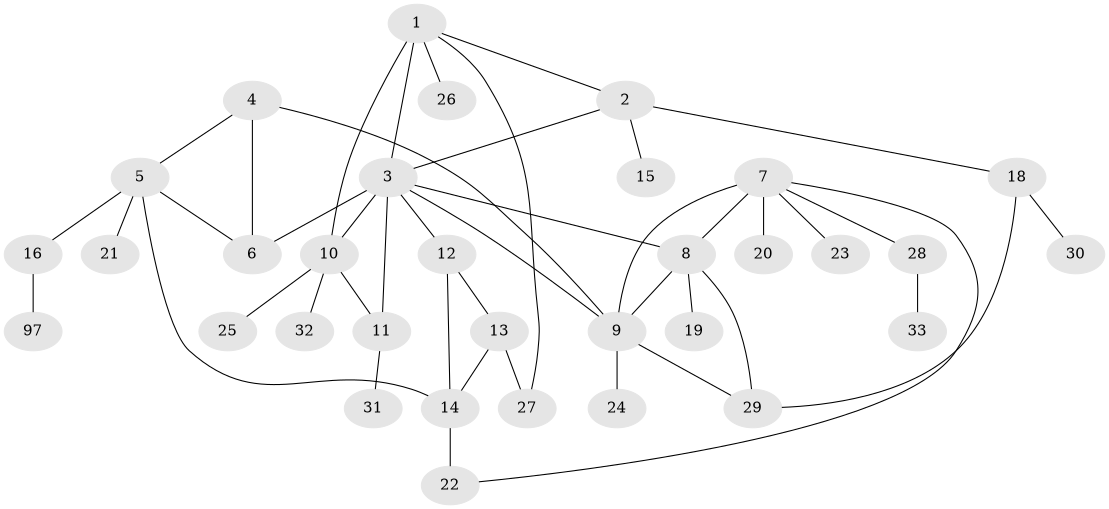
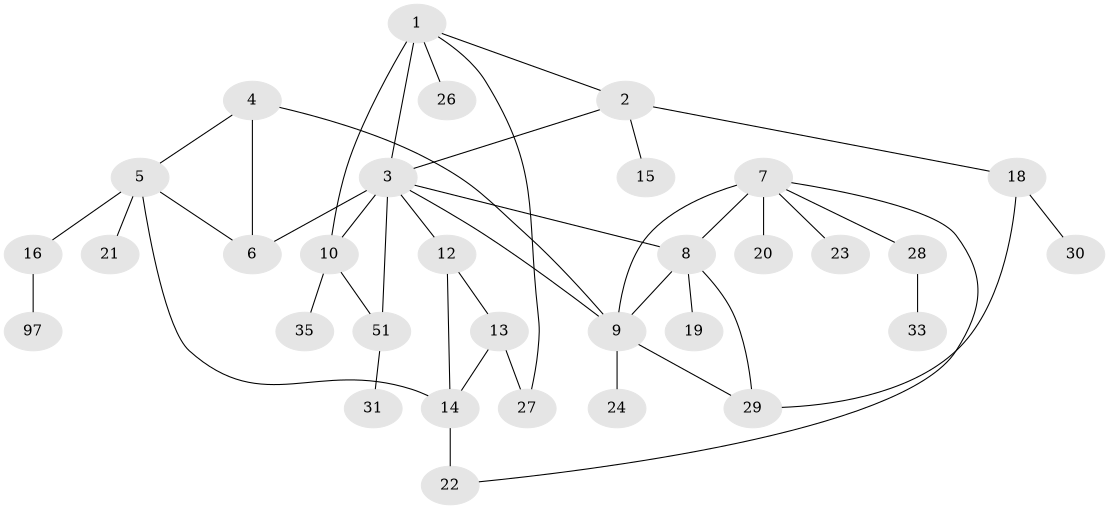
node "25": removed
node "32": label "32" -> "35"
node "11": label "11" -> "51"
